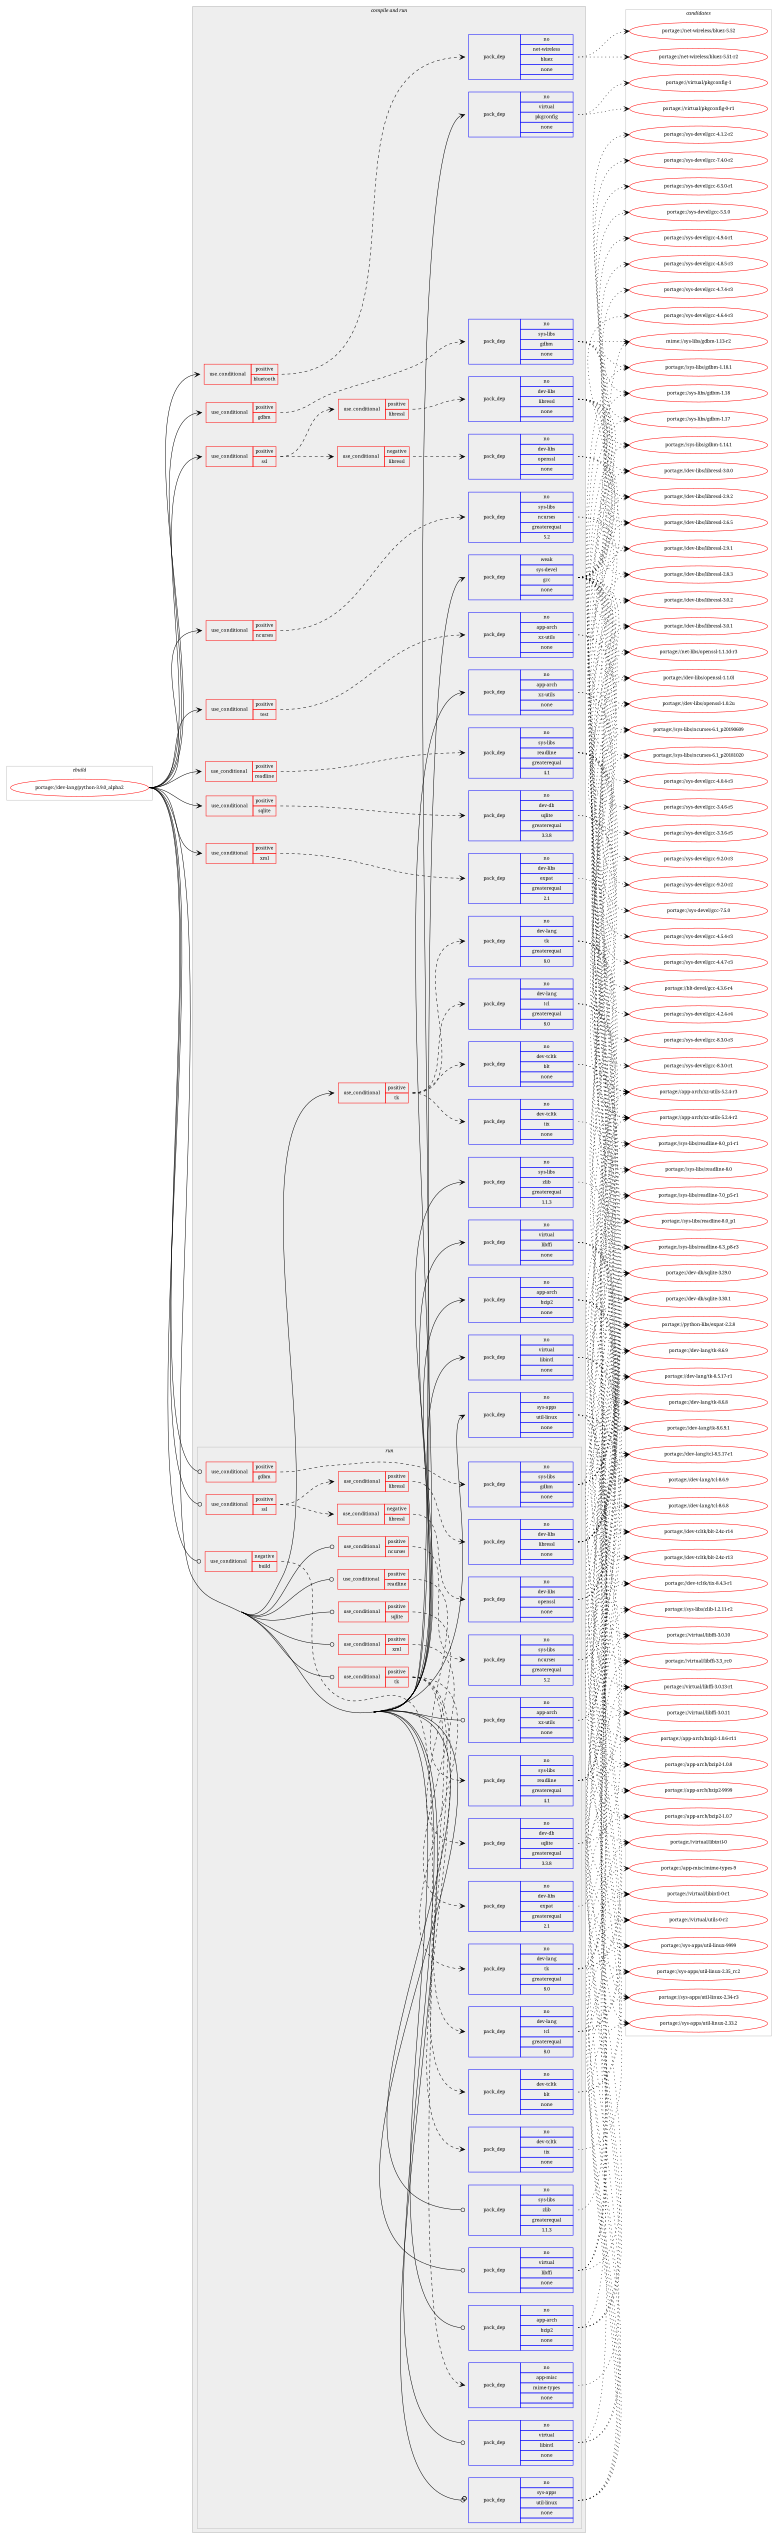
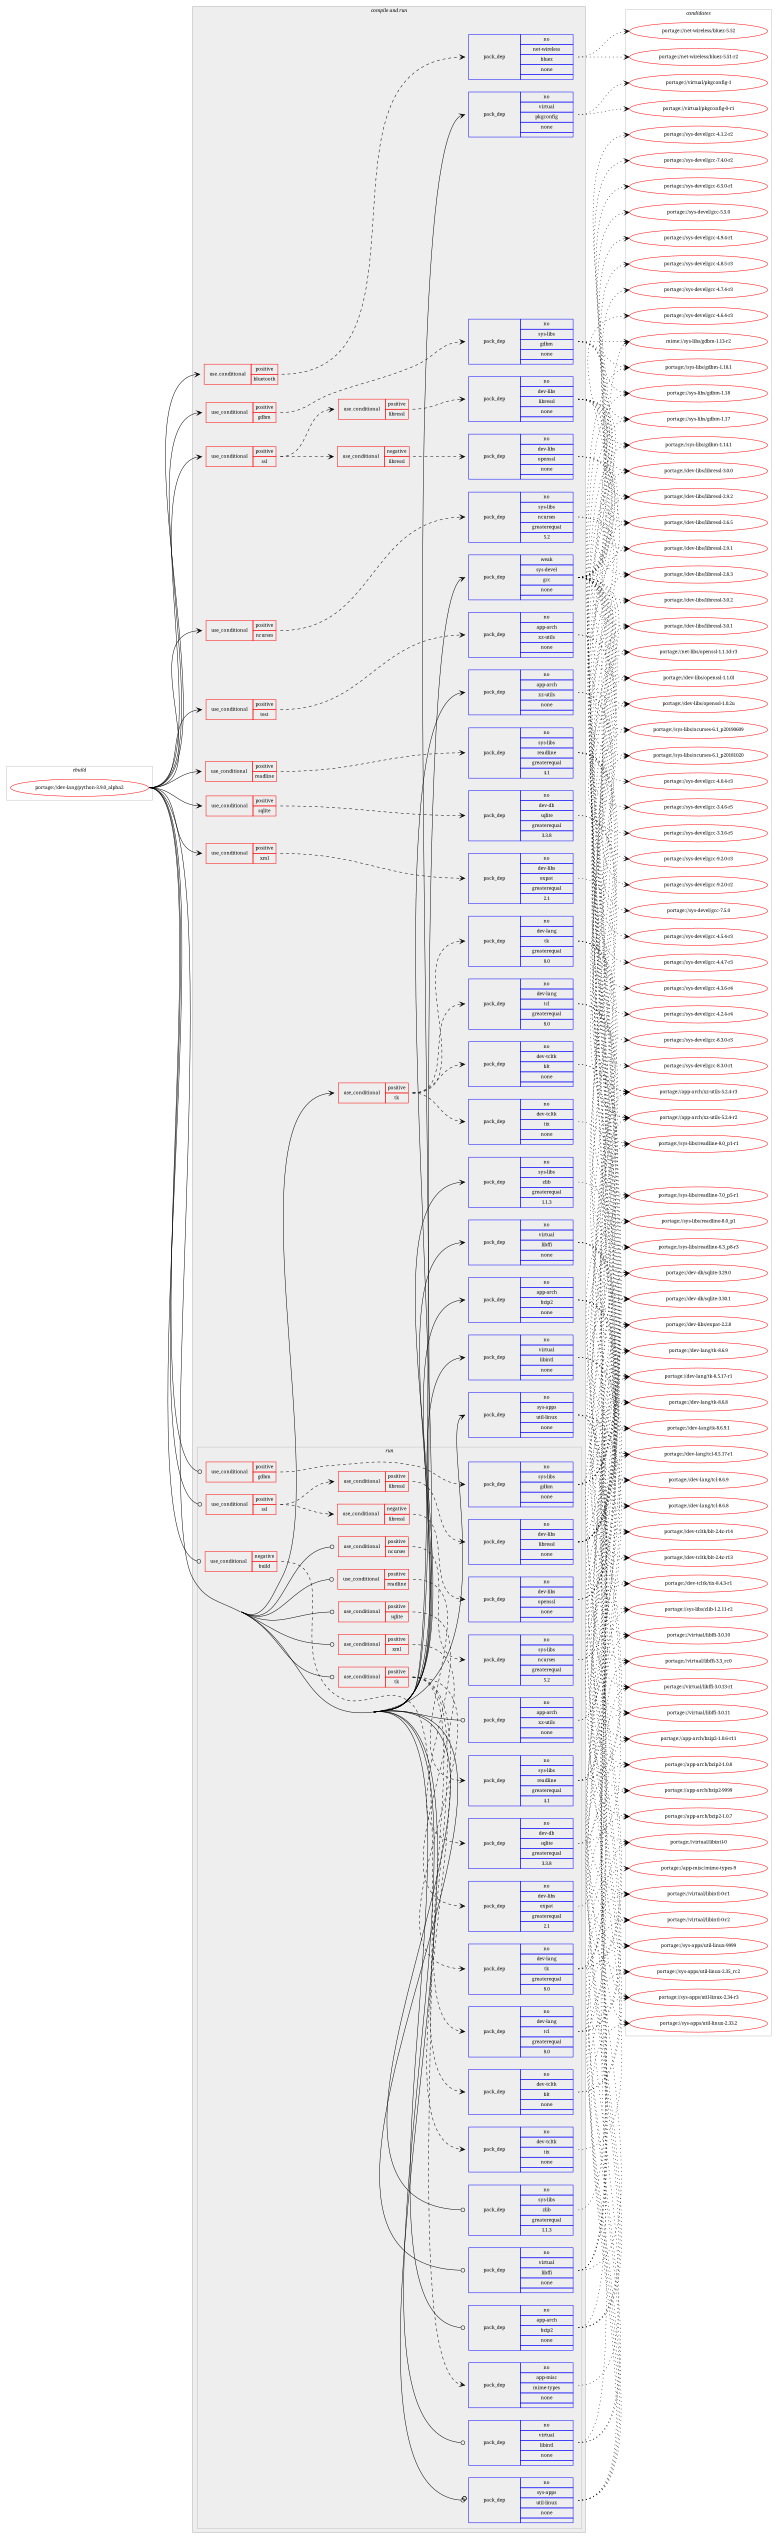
node "portage://blt-devel/gcc-4.3.6-r4": label "portage://blt-devel/gcc-4.3.6-r4" -> "portage://sys-devel/gcc-4.3.6-r4"
node "portage://sys-libs/readline-8.0": removed
node "portage://python-libs/expat-2.2.8": label "portage://python-libs/expat-2.2.8" -> "portage://dev-libs/expat-2.2.8"
node "portage://virtual/utils-0-r2": label "portage://virtual/utils-0-r2" -> "portage://virtual/libintl-0-r2"
